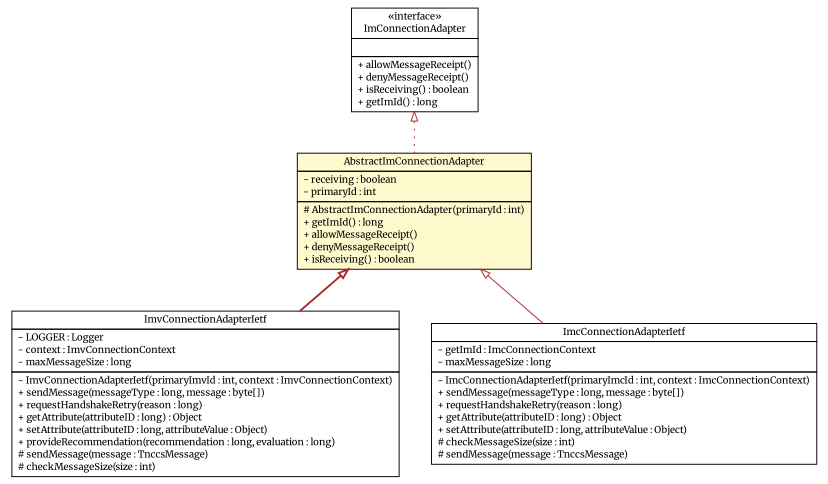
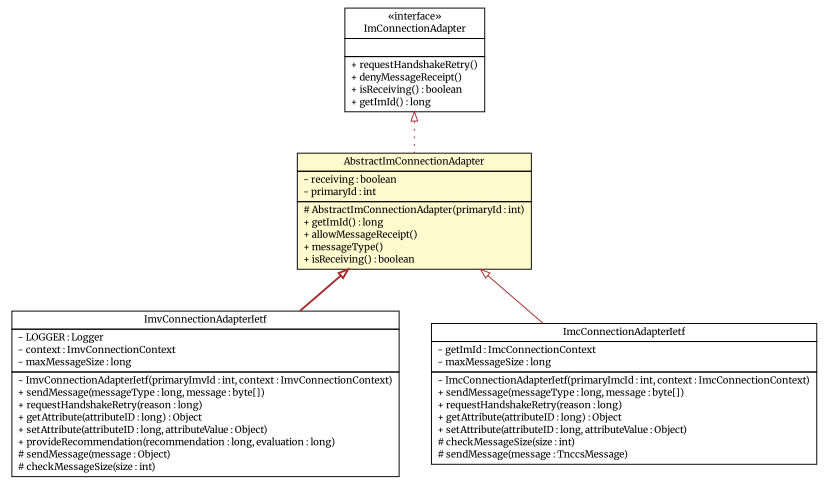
node "ImConnectionAdapter": text "+ allowMessageReceipt()" -> "+ requestHandshakeRetry()"
node "AbstractImConnectionAdapter": text "+ denyMessageReceipt()" -> "+ messageType()"
node "ImvConnectionAdapterIetf": text "# sendMessage(message : TnccsMessage)" -> "# sendMessage(message : Object)"
